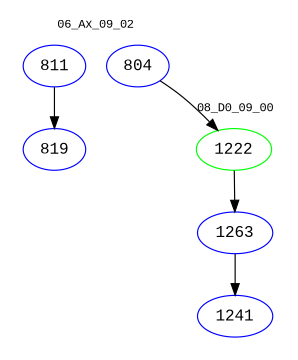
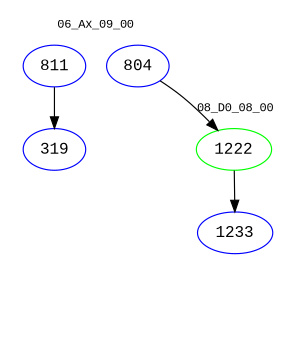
cluster "06_Ax_09_02": label "06_Ax_09_02" -> "06_Ax_09_00"
cluster "08_D0_09_00": label "08_D0_09_00" -> "08_D0_08_00"
node "819": label "819" -> "319"
node "1263": label "1263" -> "1233"
node "1241": removed
